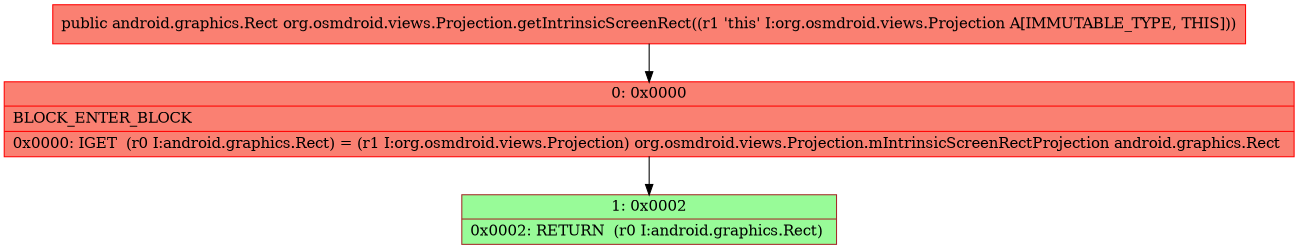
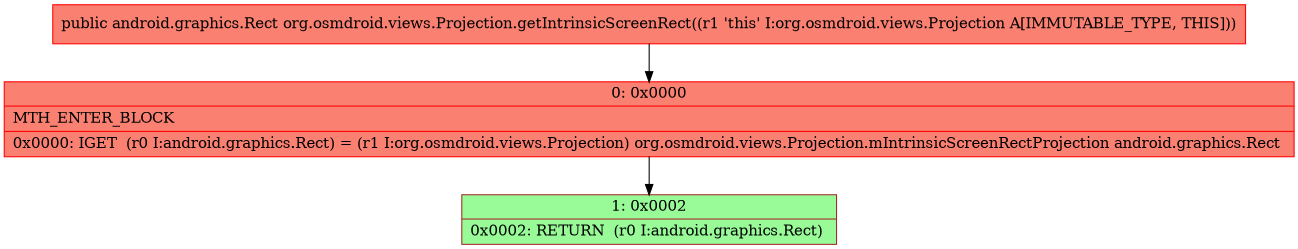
node "0: 0x0000": text "BLOCK_ENTER_BLOCK" -> "MTH_ENTER_BLOCK"
